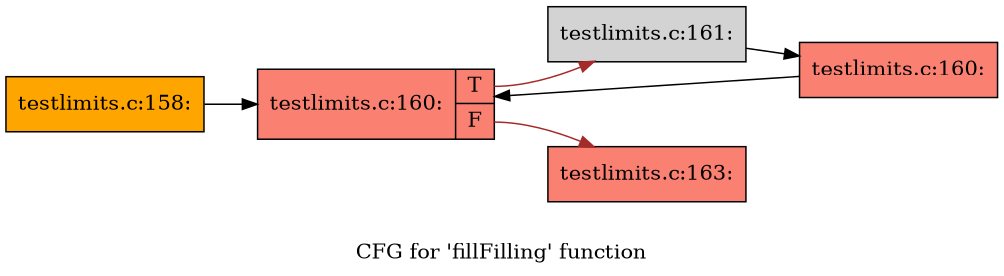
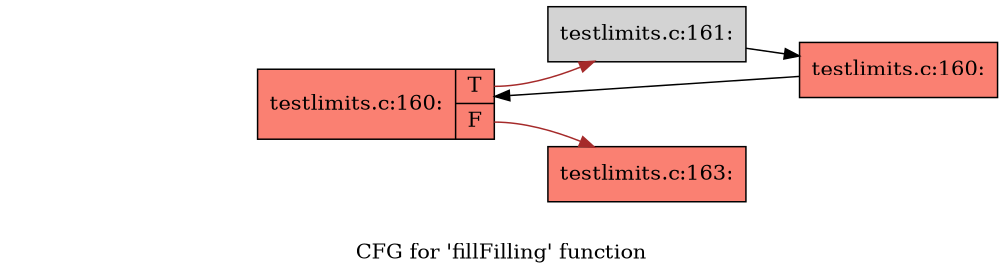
node "testlimits.c:158:": removed
